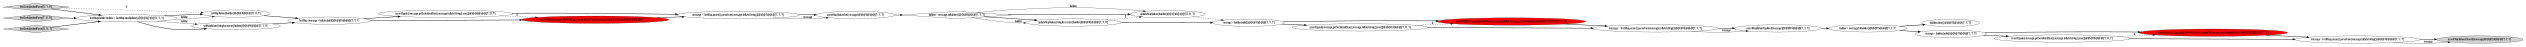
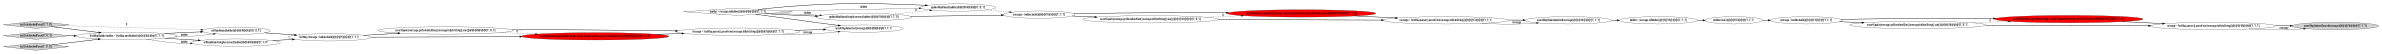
edge "assertMapValuesSet(message)@@@8@@@['1', '1', '1']" -> "builder = message.toBuilder()@@@9@@@['1', '1', '1']": reversed
edge "builder = message.toBuilder()@@@15@@@['1', '1', '1']" -> "message = builder.build()@@@17@@@['1', '1', '1']": now "builder.clear()@@@16@@@['1', '1', '1']" -> "message = builder.build()@@@17@@@['1', '1', '1']"
